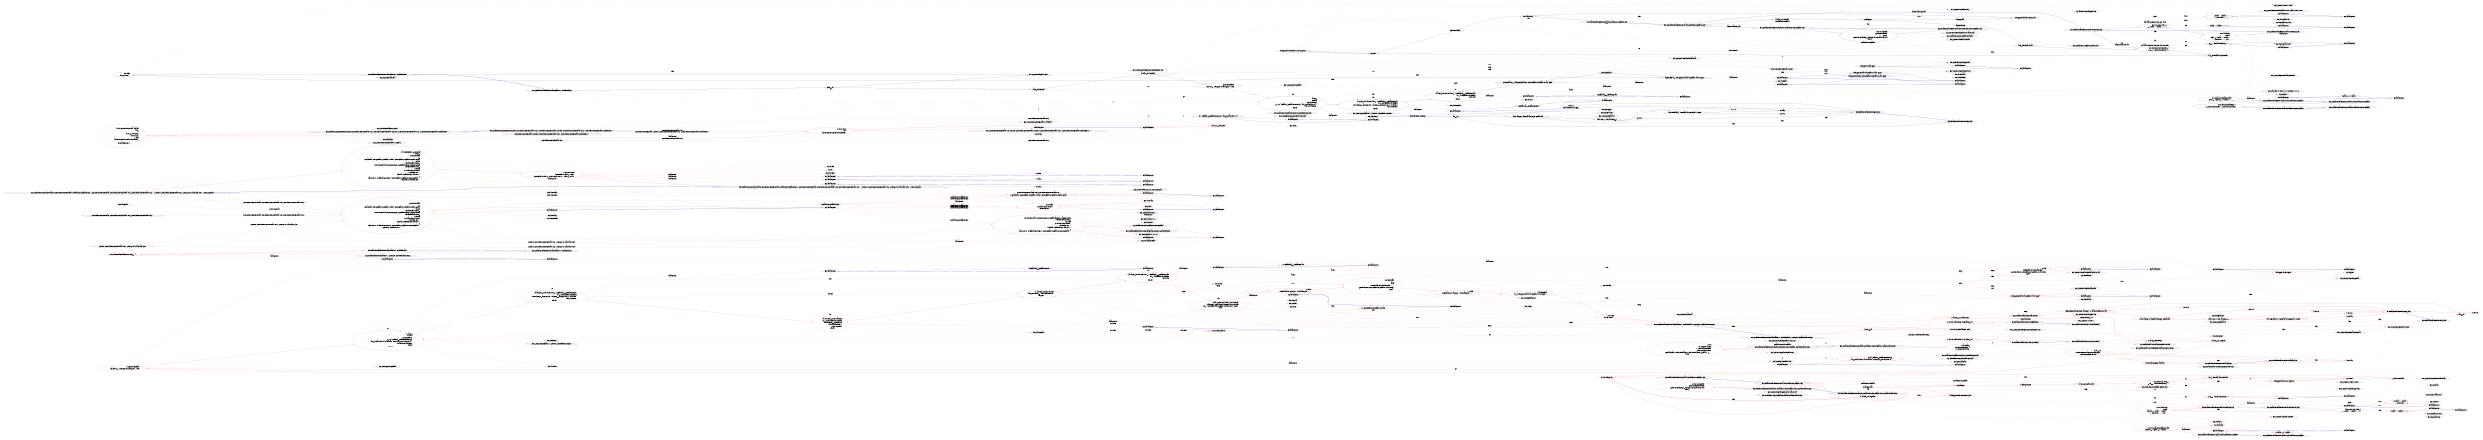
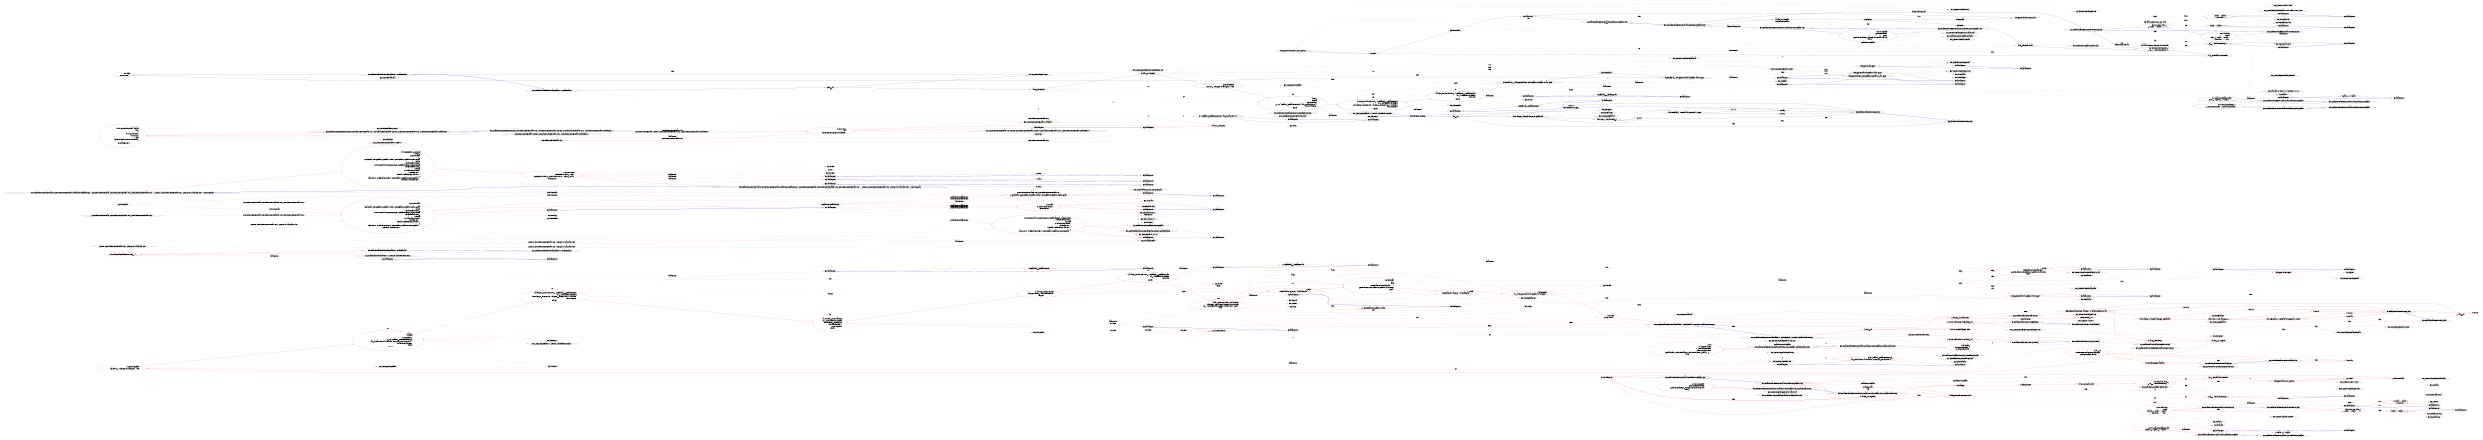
node "TargetType.Sequence": label "TargetType.Sequence" -> "Text.Sequence"
node "Entry Unk.Just": label "Entry Unk.Just" -> "ArgumentsExtensions Unk.Just"
